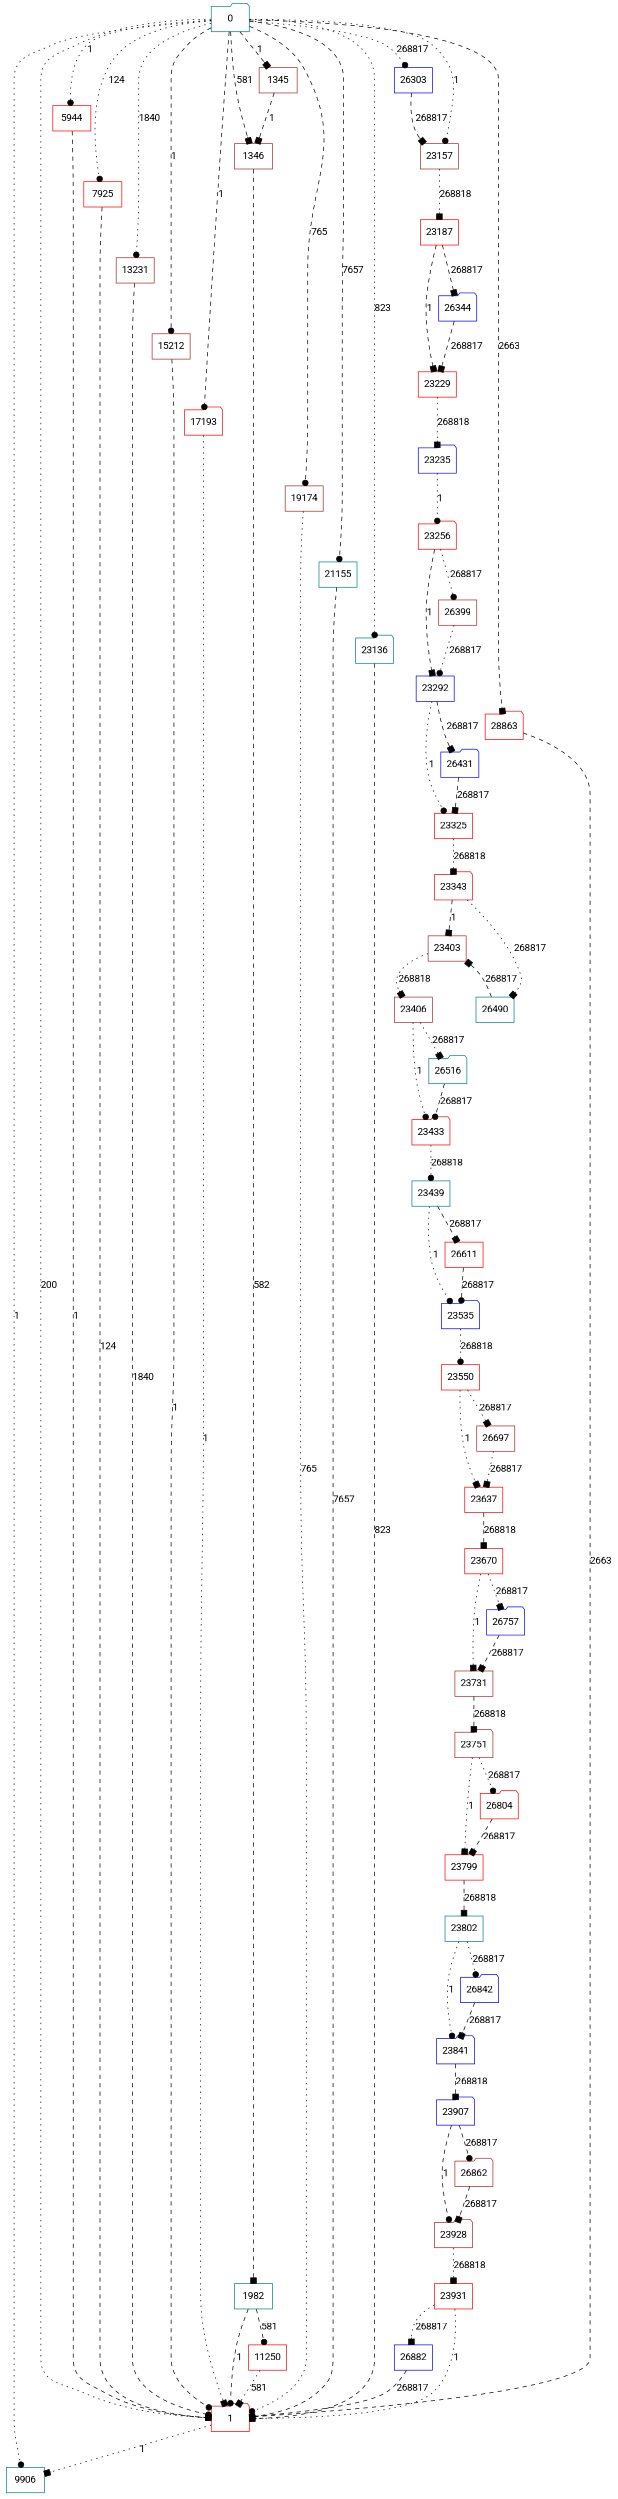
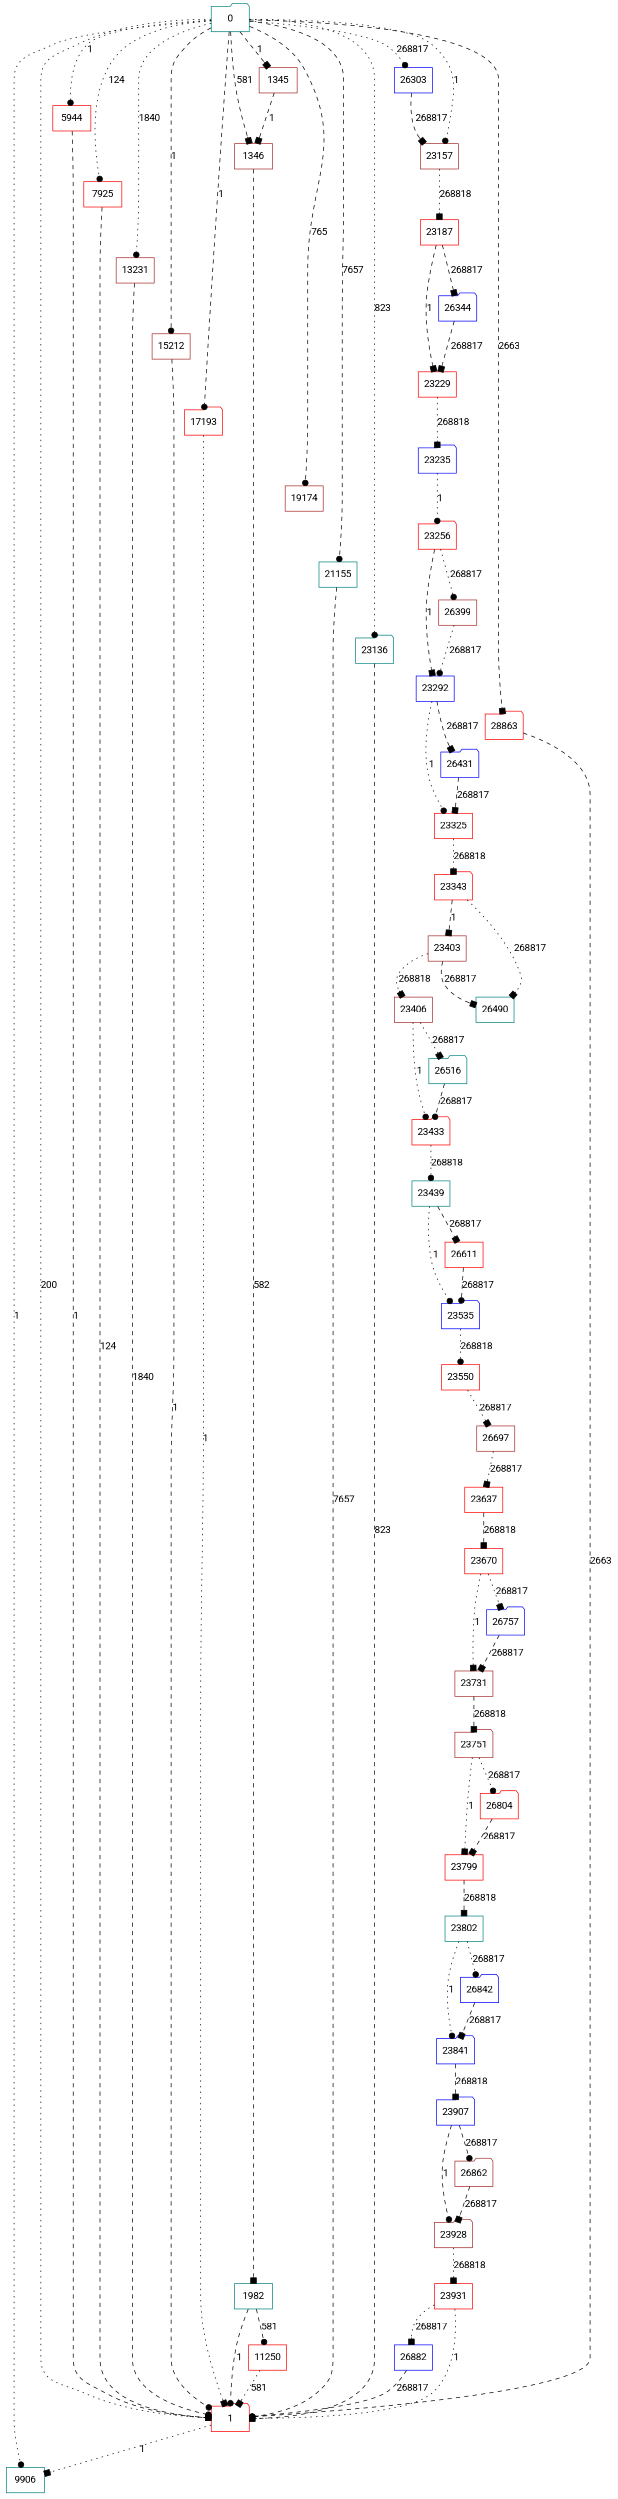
edge "26490" -> "23403": reversed
edge "23550" -> "23637": removed, label "1"
edge "19174" -> "1": removed, label "765"
edge "28863" -> "1": arrowhead box -> dot
